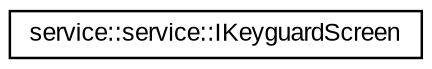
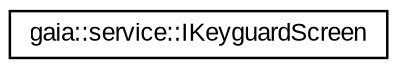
node "service::service::IKeyguardScreen": label "service::service::IKeyguardScreen" -> "gaia::service::IKeyguardScreen"
